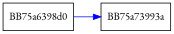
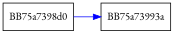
node "BB75a6398d0": label "BB75a6398d0" -> "BB75a7398d0"
